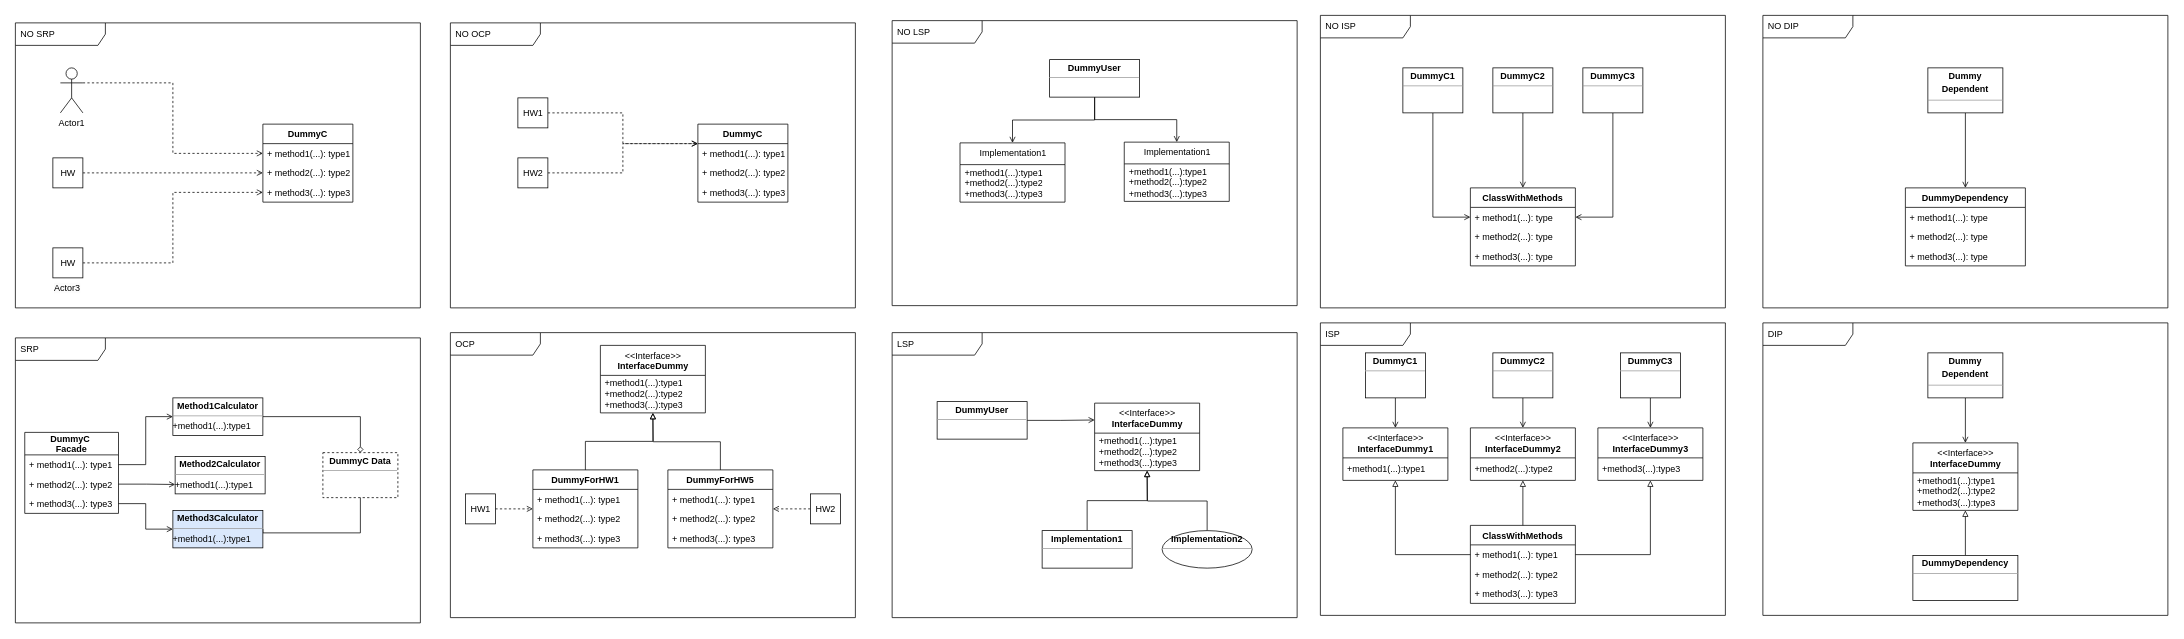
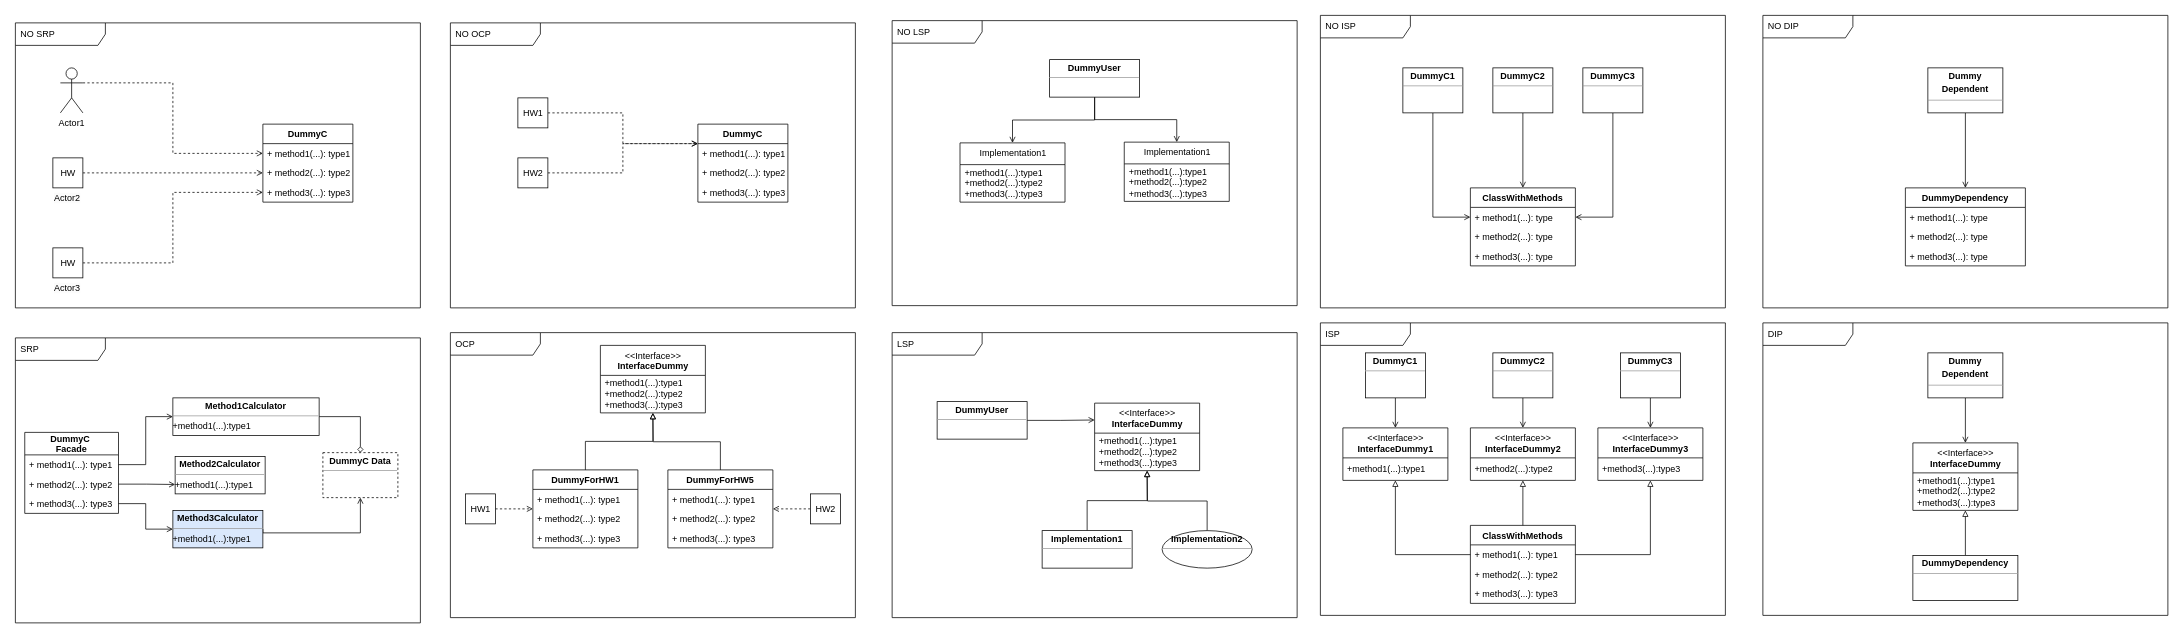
node "Actor2": added
node "Method1Calculator +method1(...):type1": size 90x38 -> 146x38
edge "DummyC Data" -- "Method3Calculator +method1(...):type1": arrowhead none -> open
